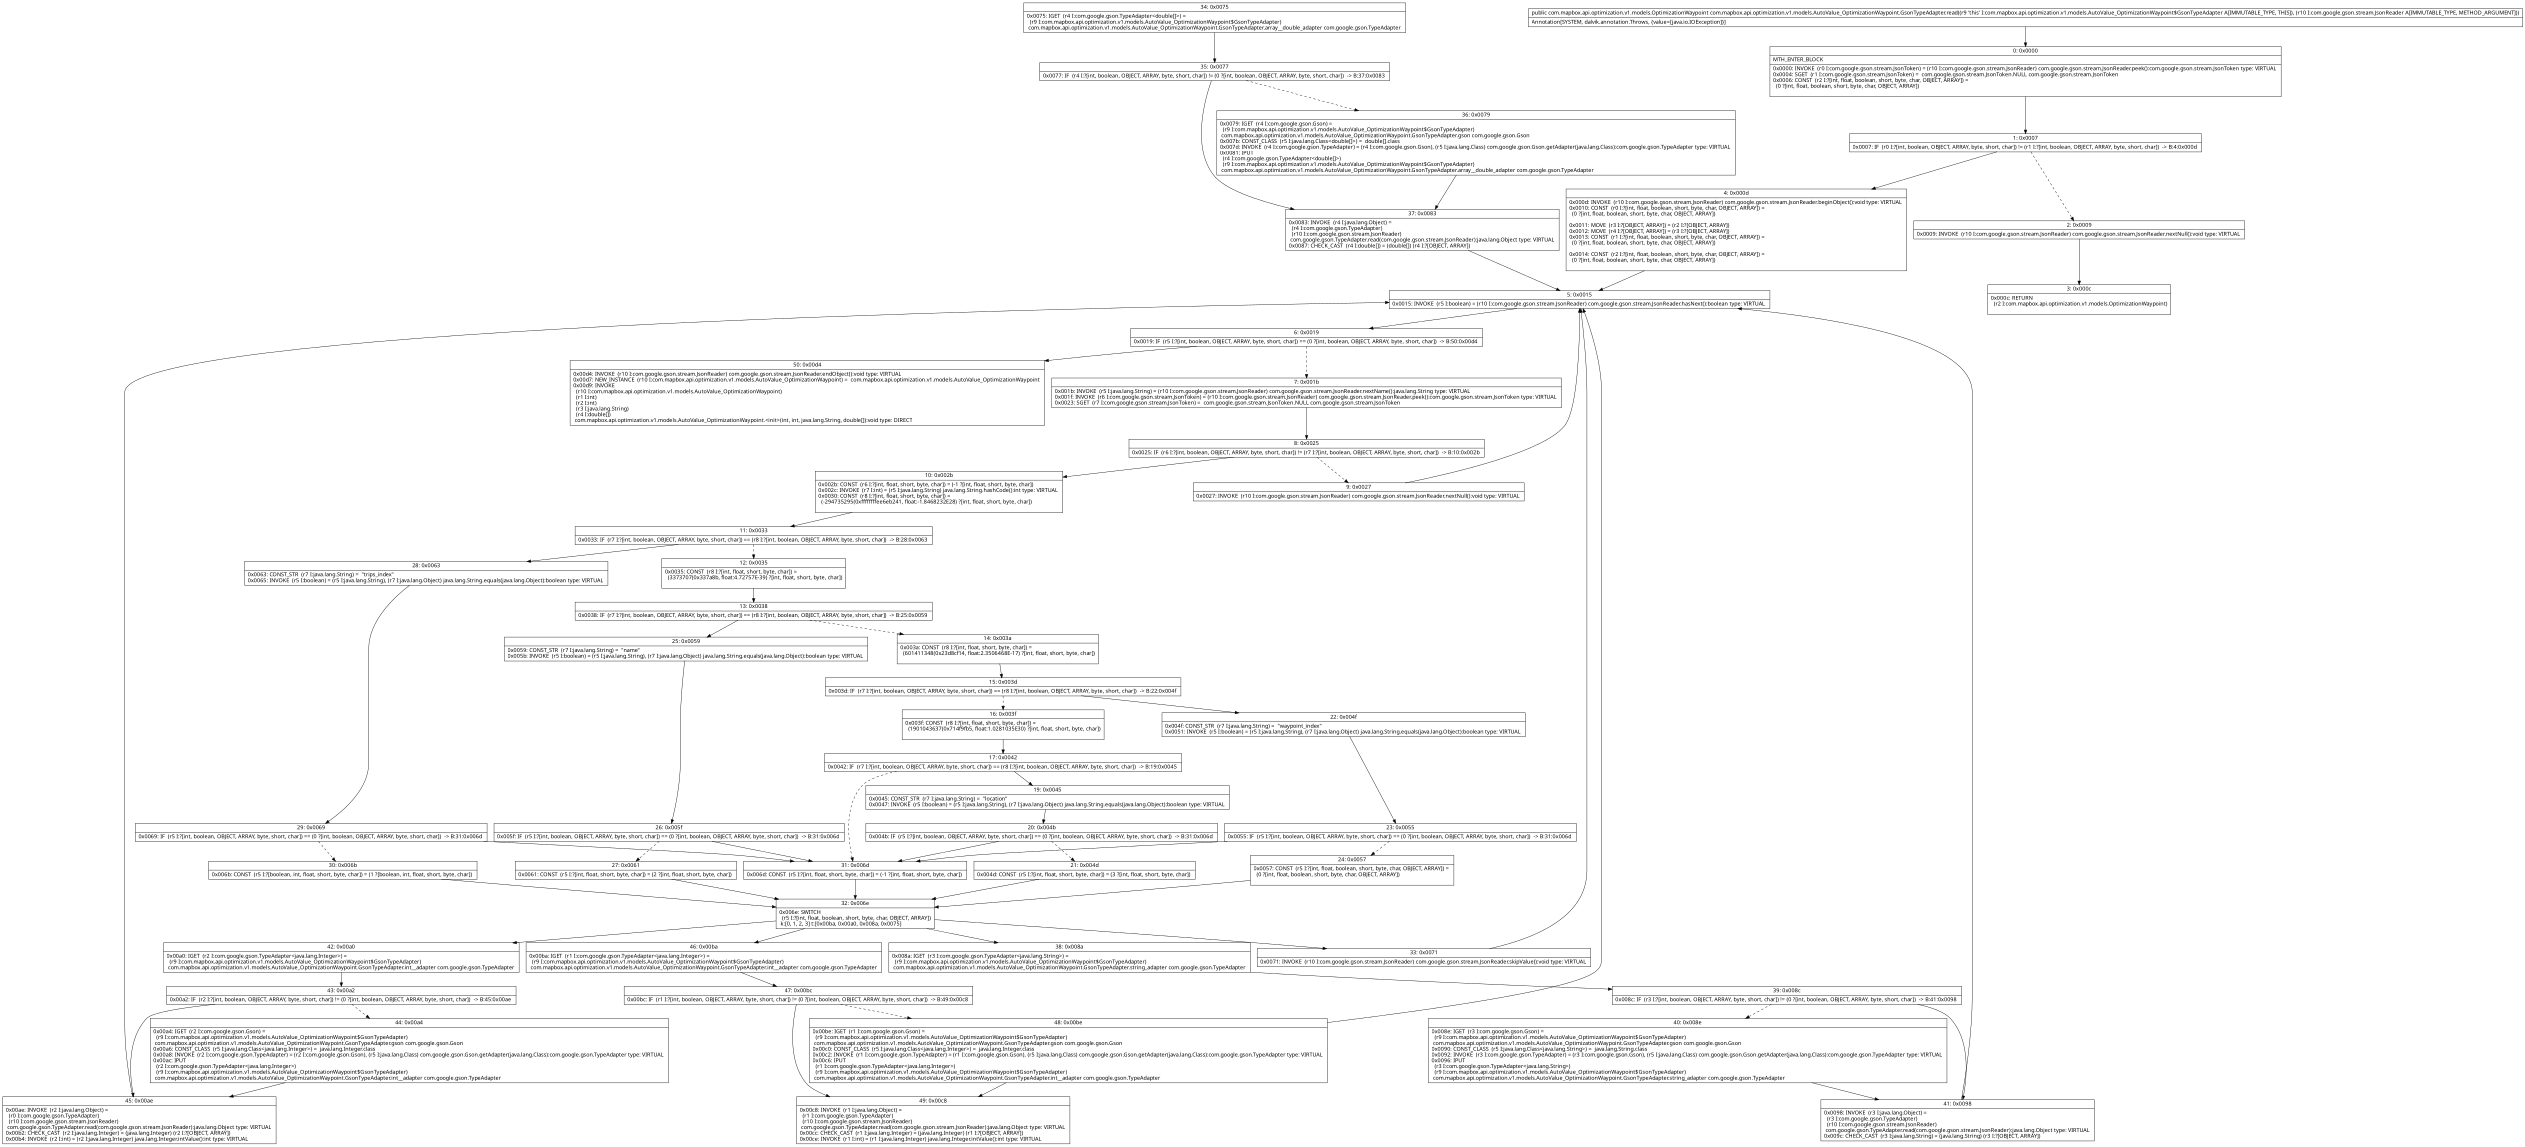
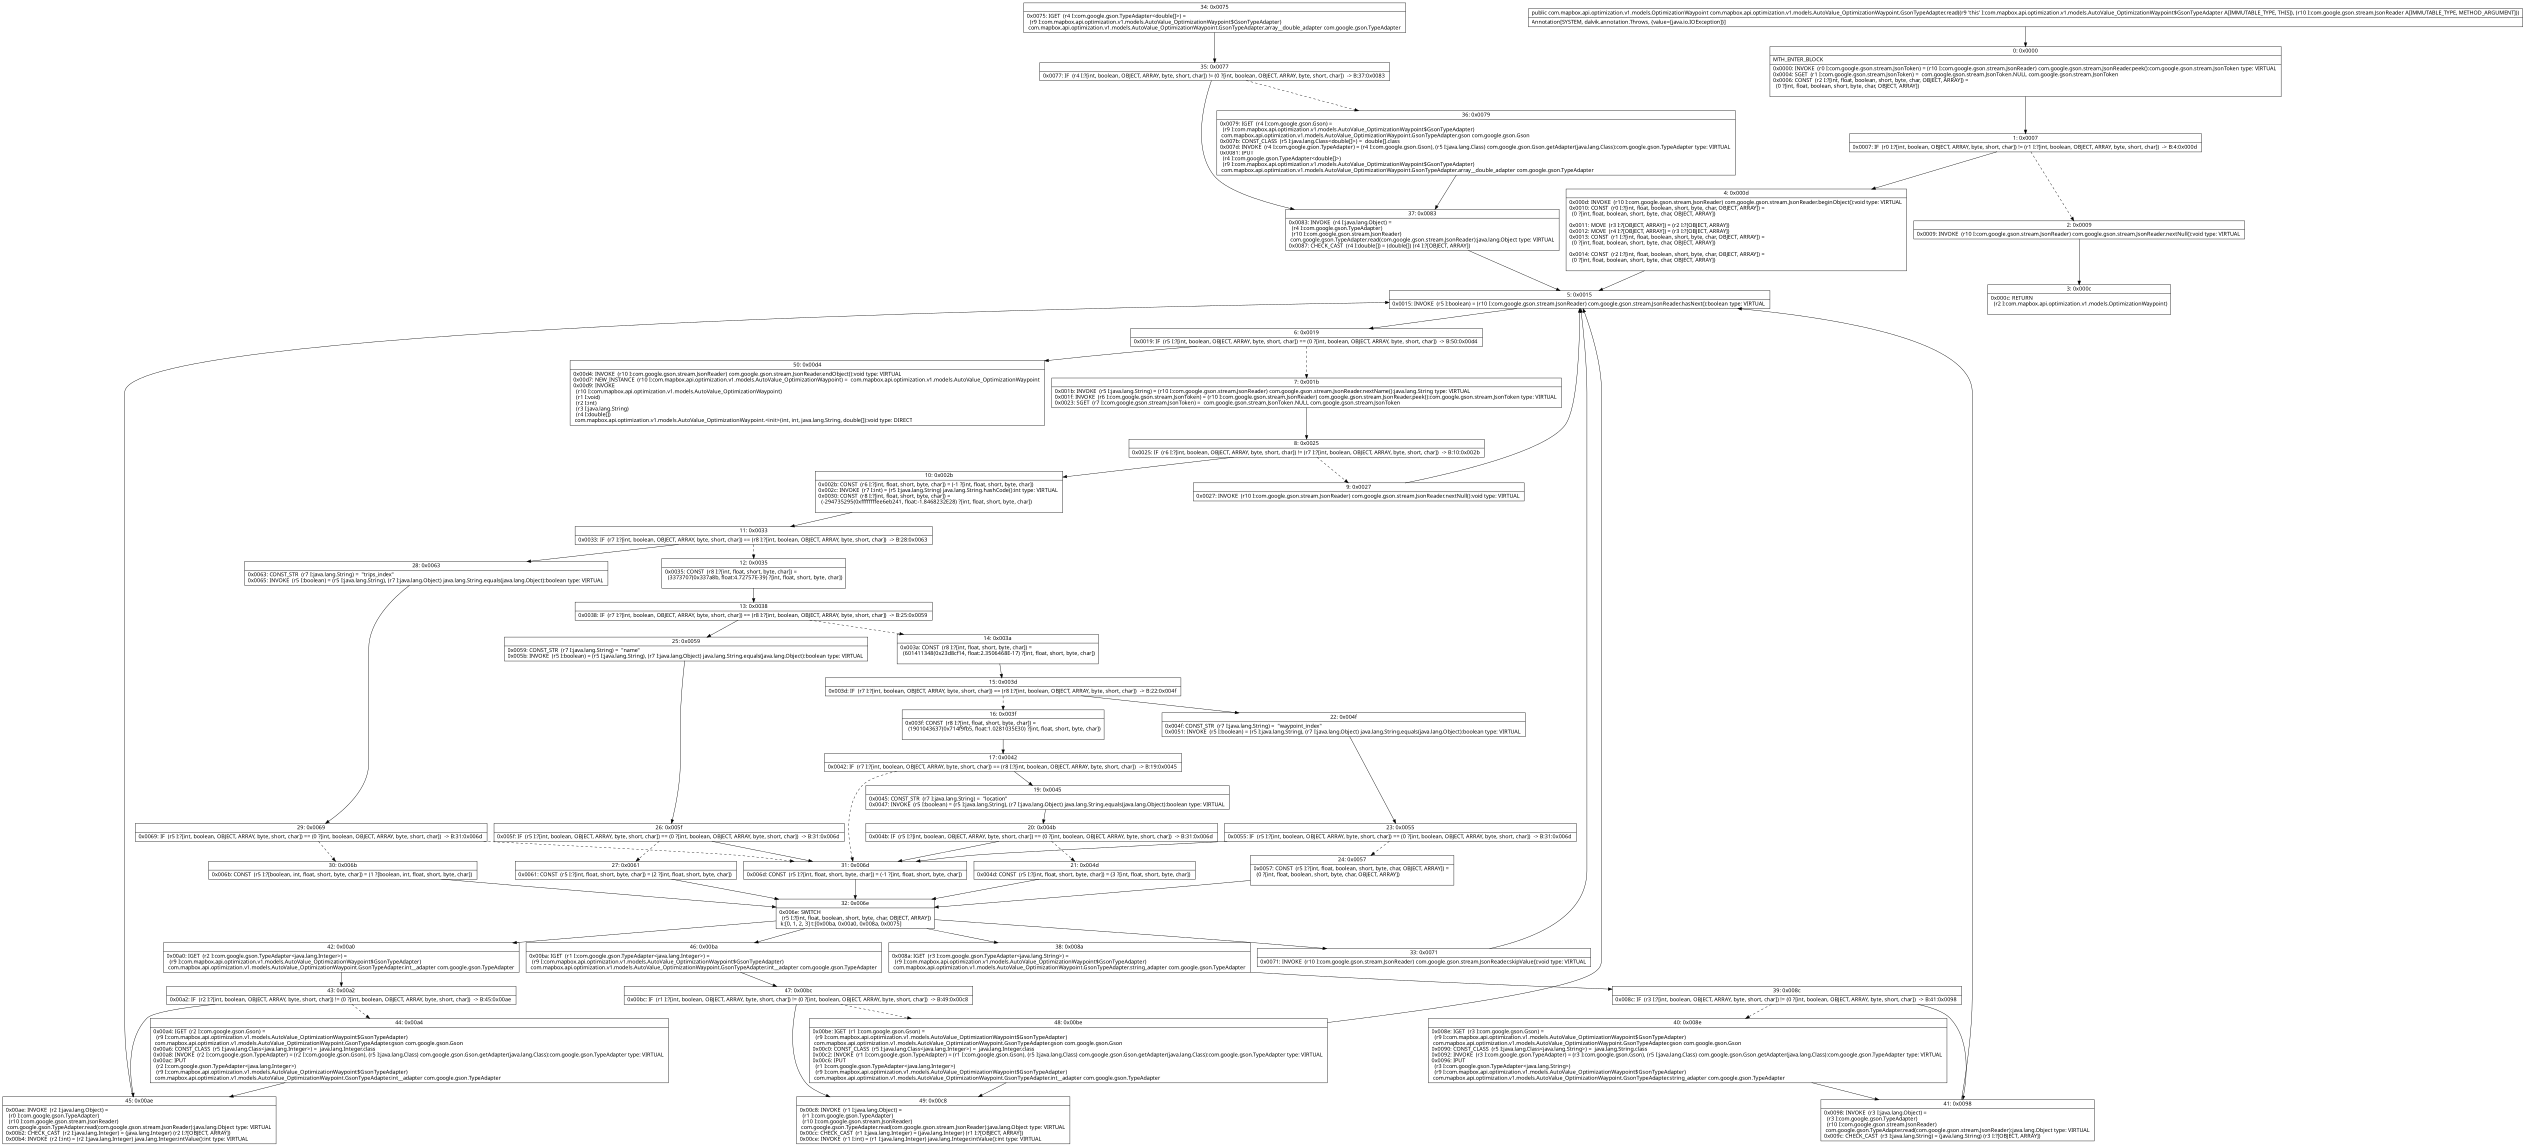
node "50: 0x00d4": text "(r1 I:int)" -> "(r1 I:void)"
edge "29: 0x0069" -> "31: 0x006d": style solid -> dashed
